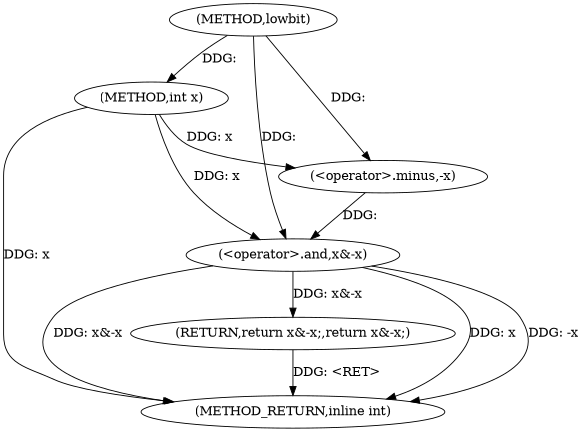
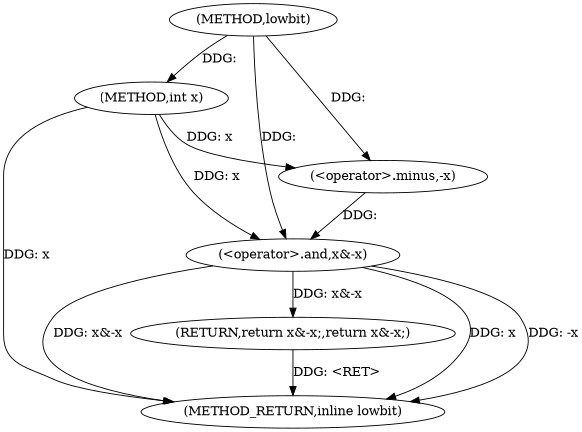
node "(METHOD_RETURN,inline int)": label "(METHOD_RETURN,inline int)" -> "(METHOD_RETURN,inline lowbit)"
